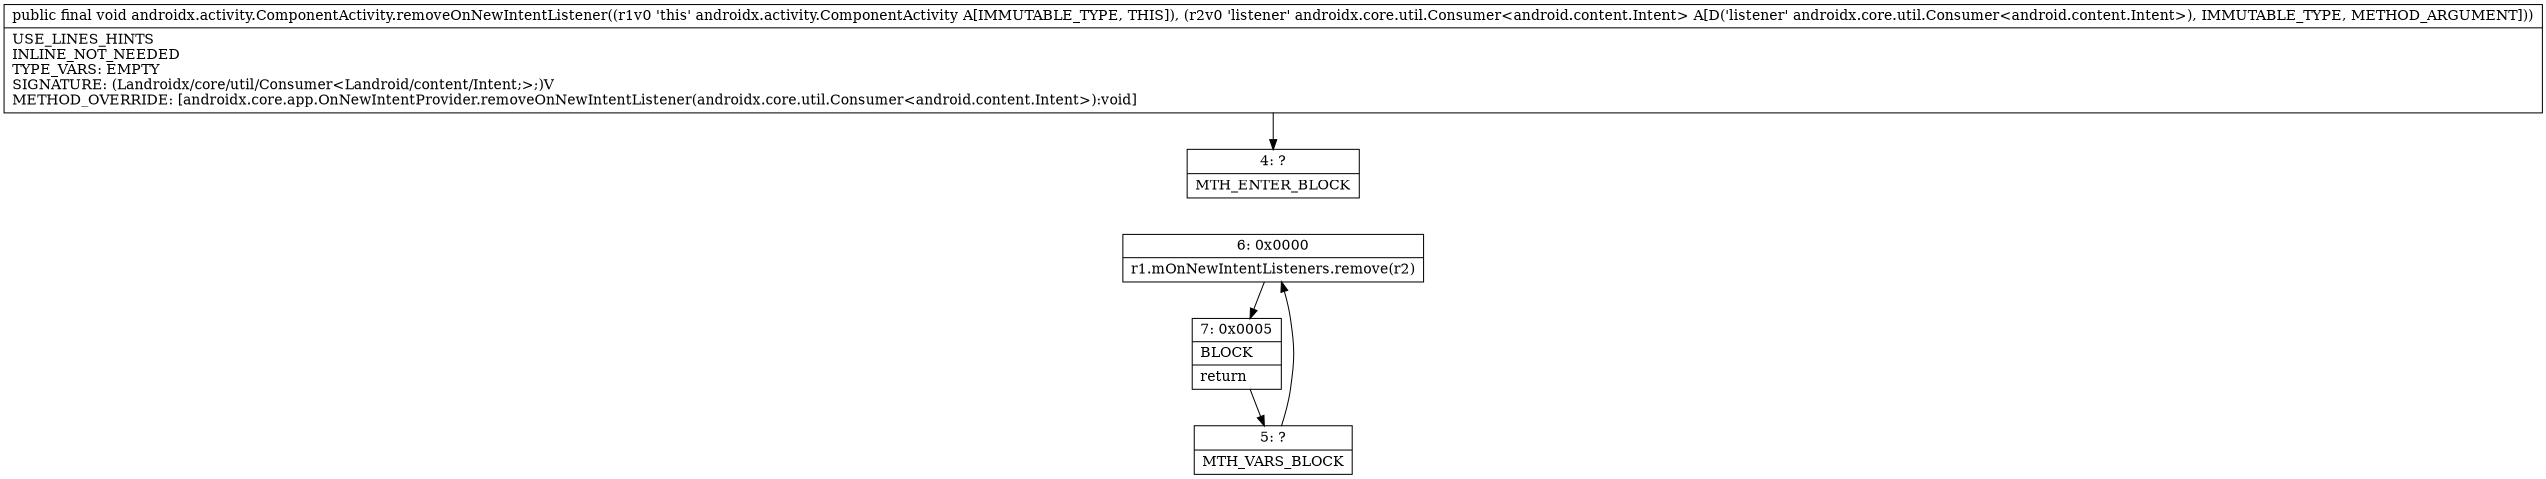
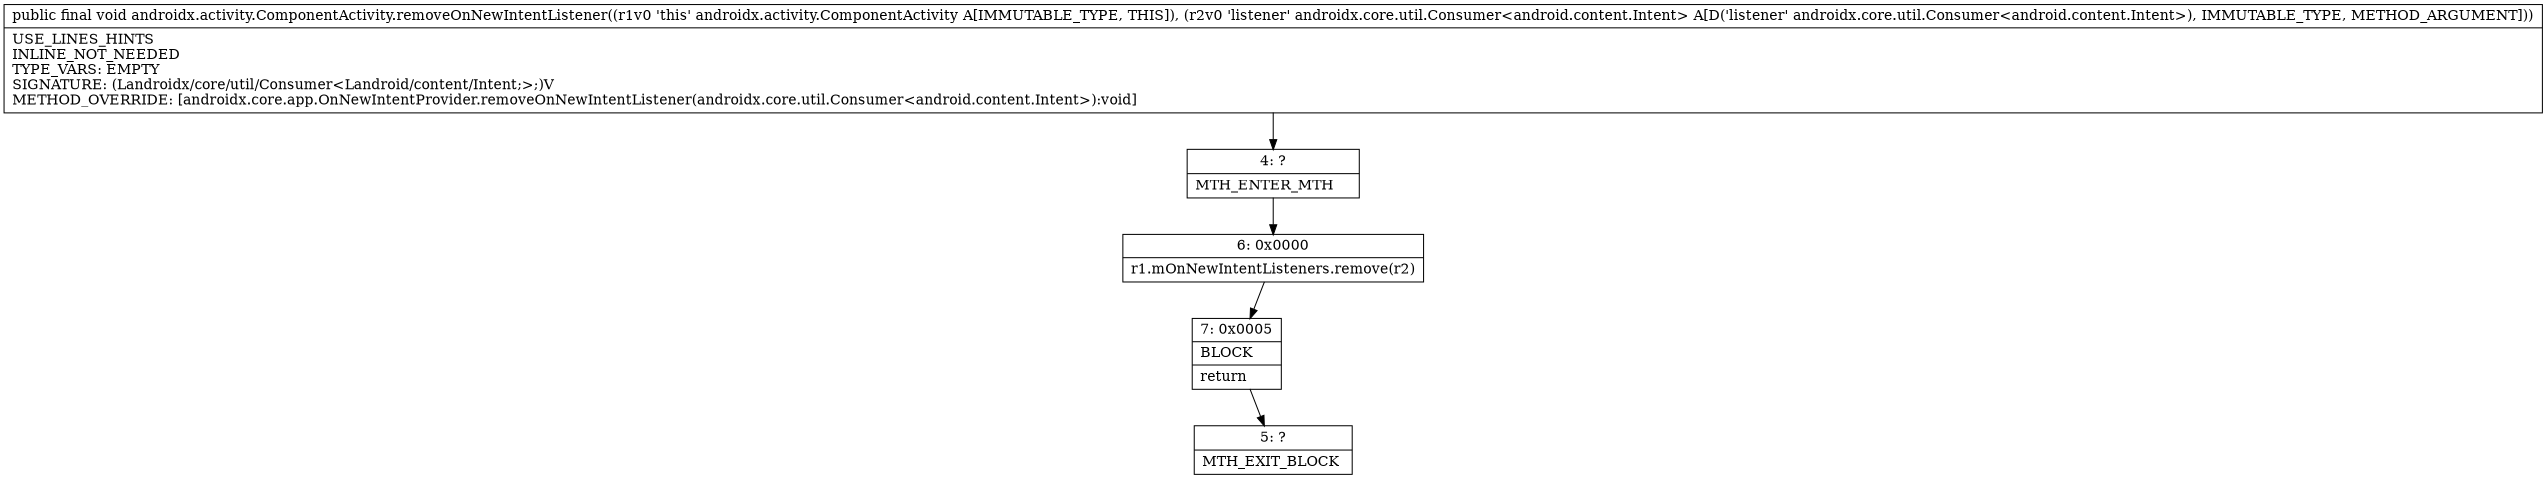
node "4: ?": text "MTH_ENTER_BLOCK" -> "MTH_ENTER_MTH"
edge "5: ?" -> "6: 0x0000": now "4: ?" -> "6: 0x0000"
node "5: ?": text "MTH_VARS_BLOCK" -> "MTH_EXIT_BLOCK"
